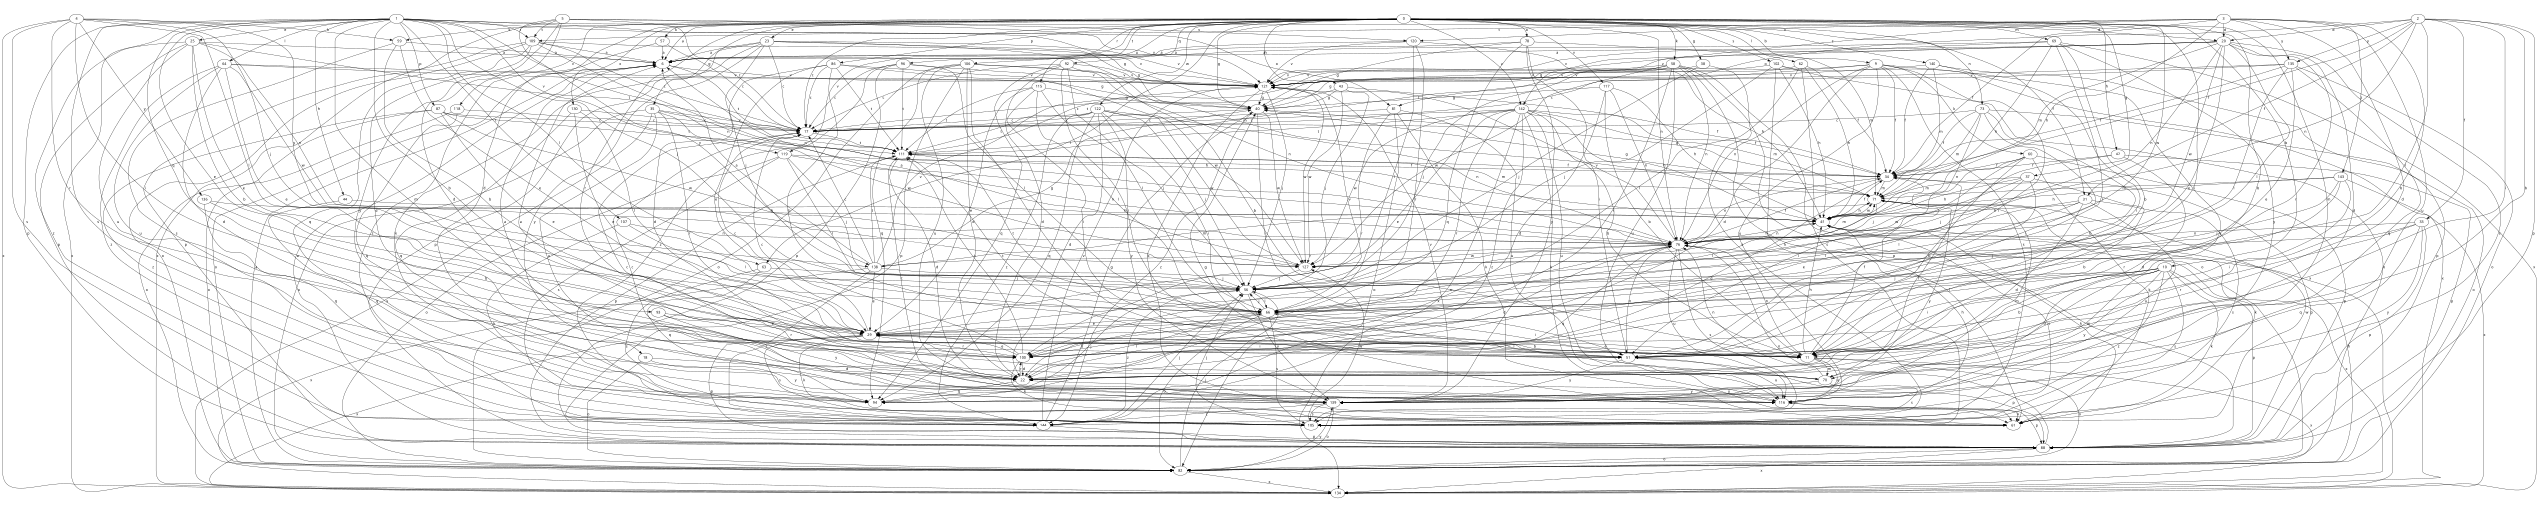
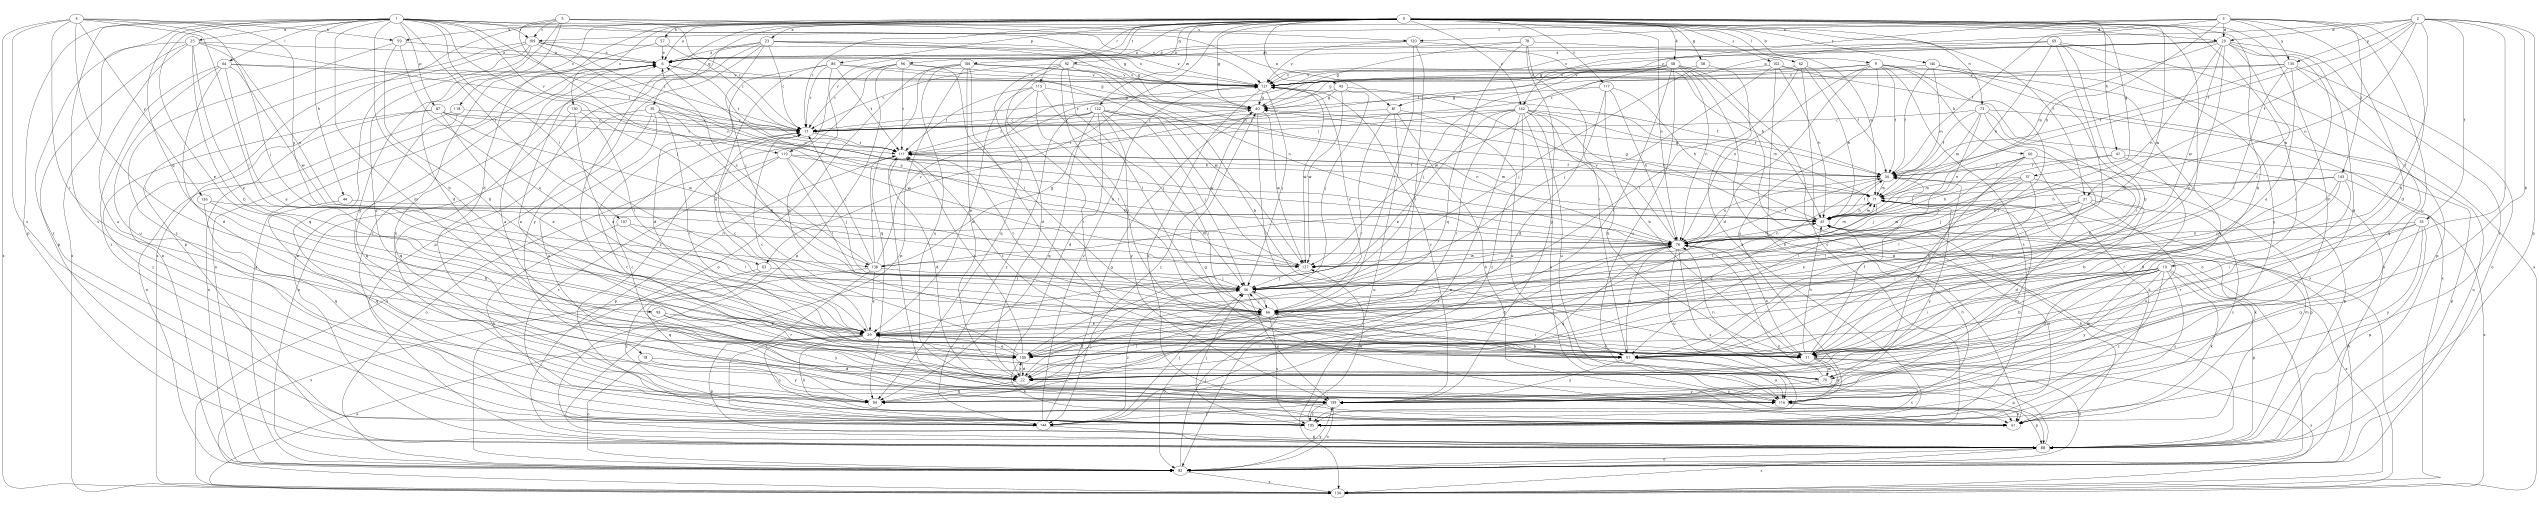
edge "0" -> "78": removed, label "o"
edge "0" -> "69": removed, label "m"
edge "142" -> "127": removed, label "w"
edge "61" -> "71": label "w" -> "m"
